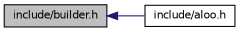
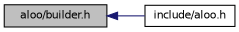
node "include/builder.h": label "include/builder.h" -> "aloo/builder.h"
